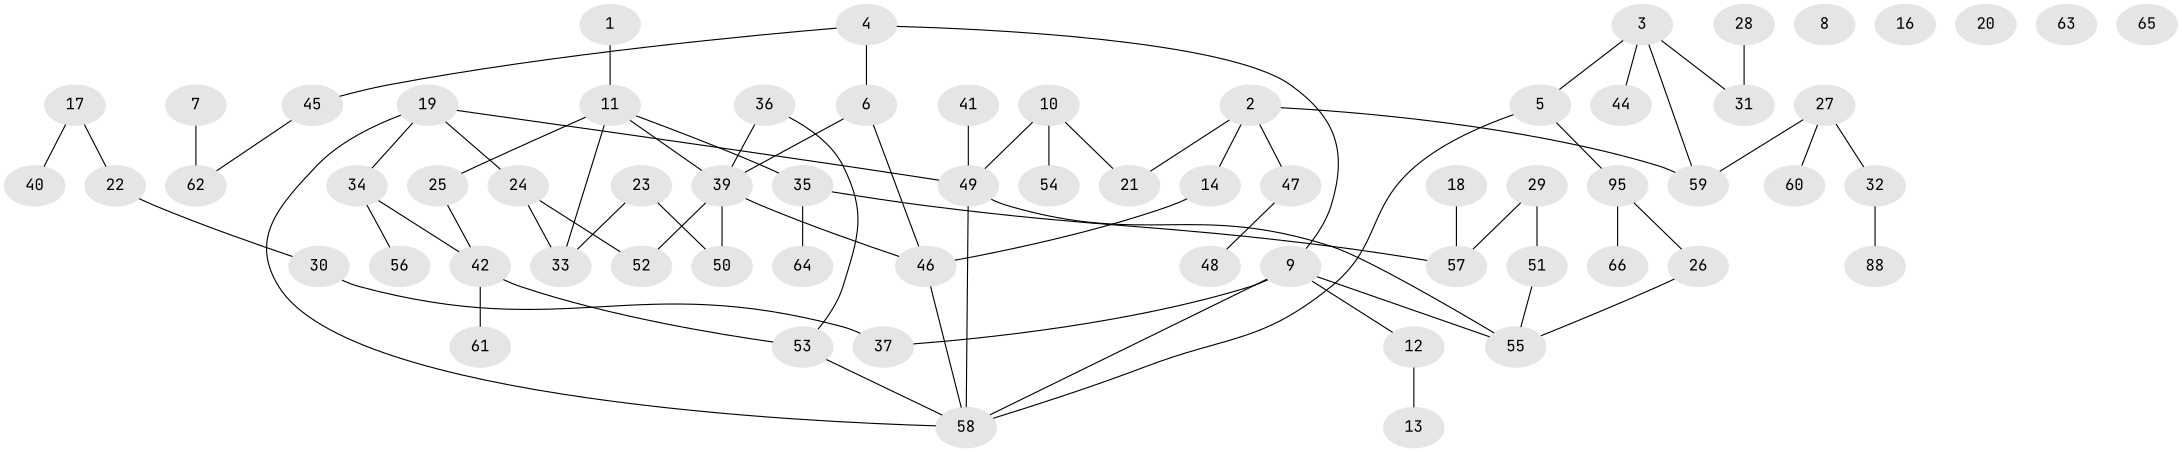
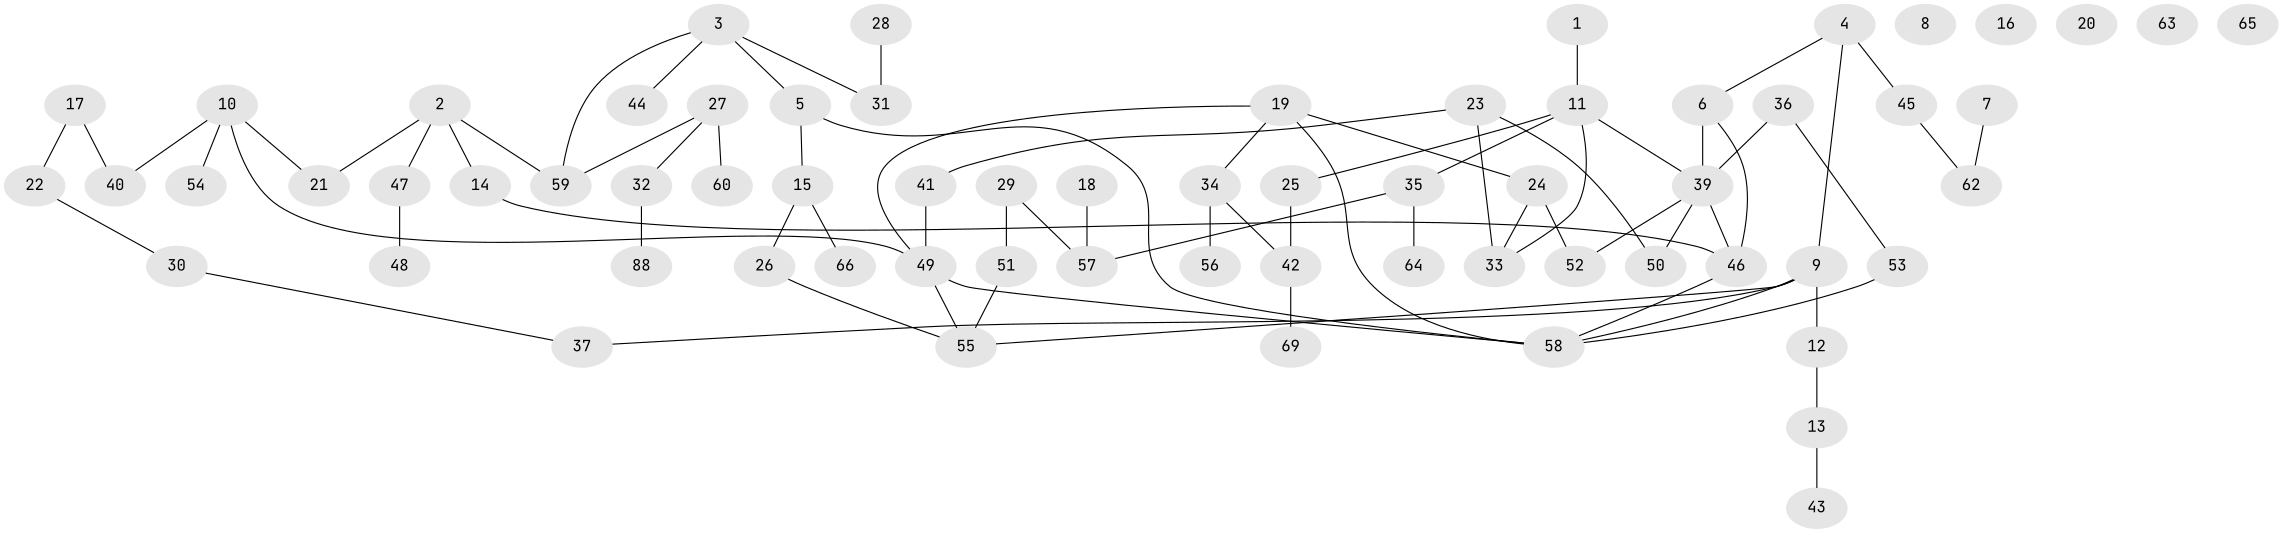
edge "23" -- "41": added
edge "10" -- "40": added
node "95": label "95" -> "15"
edge "42" -- "53": removed
node "61": label "61" -> "69"
node "43": added
